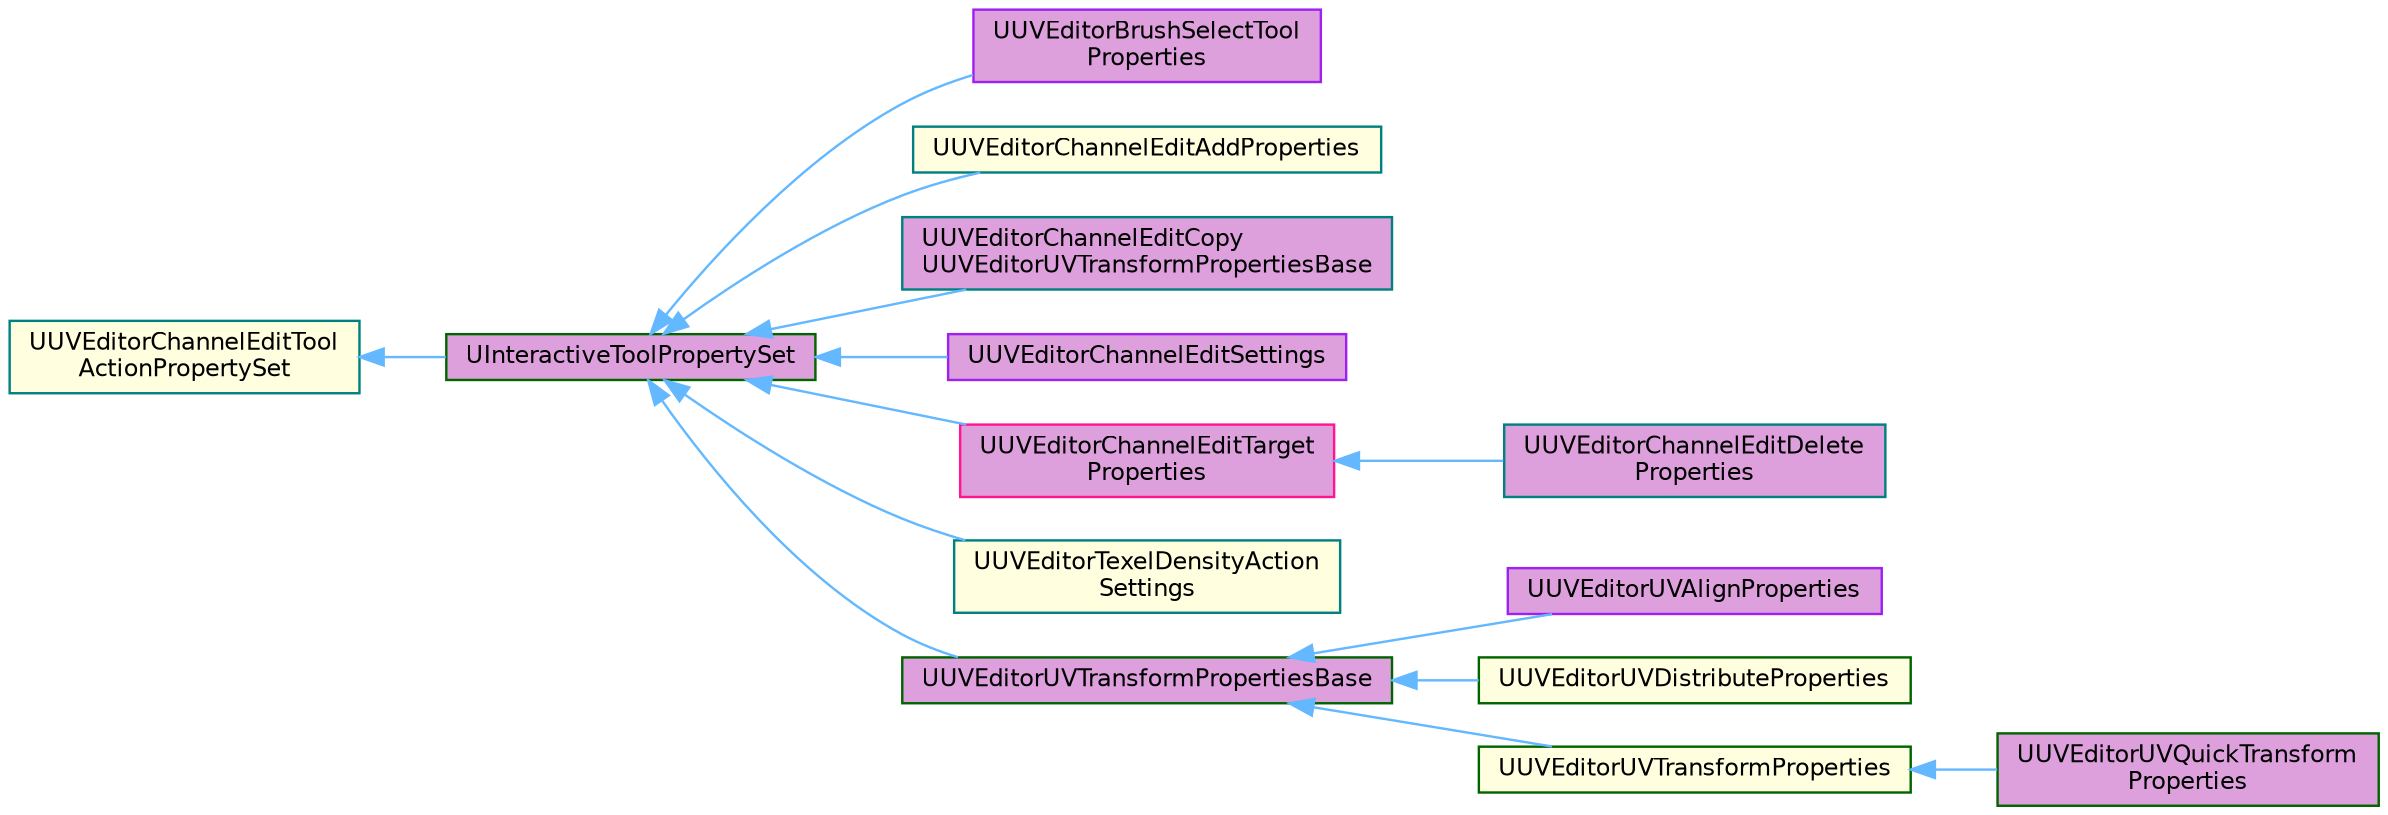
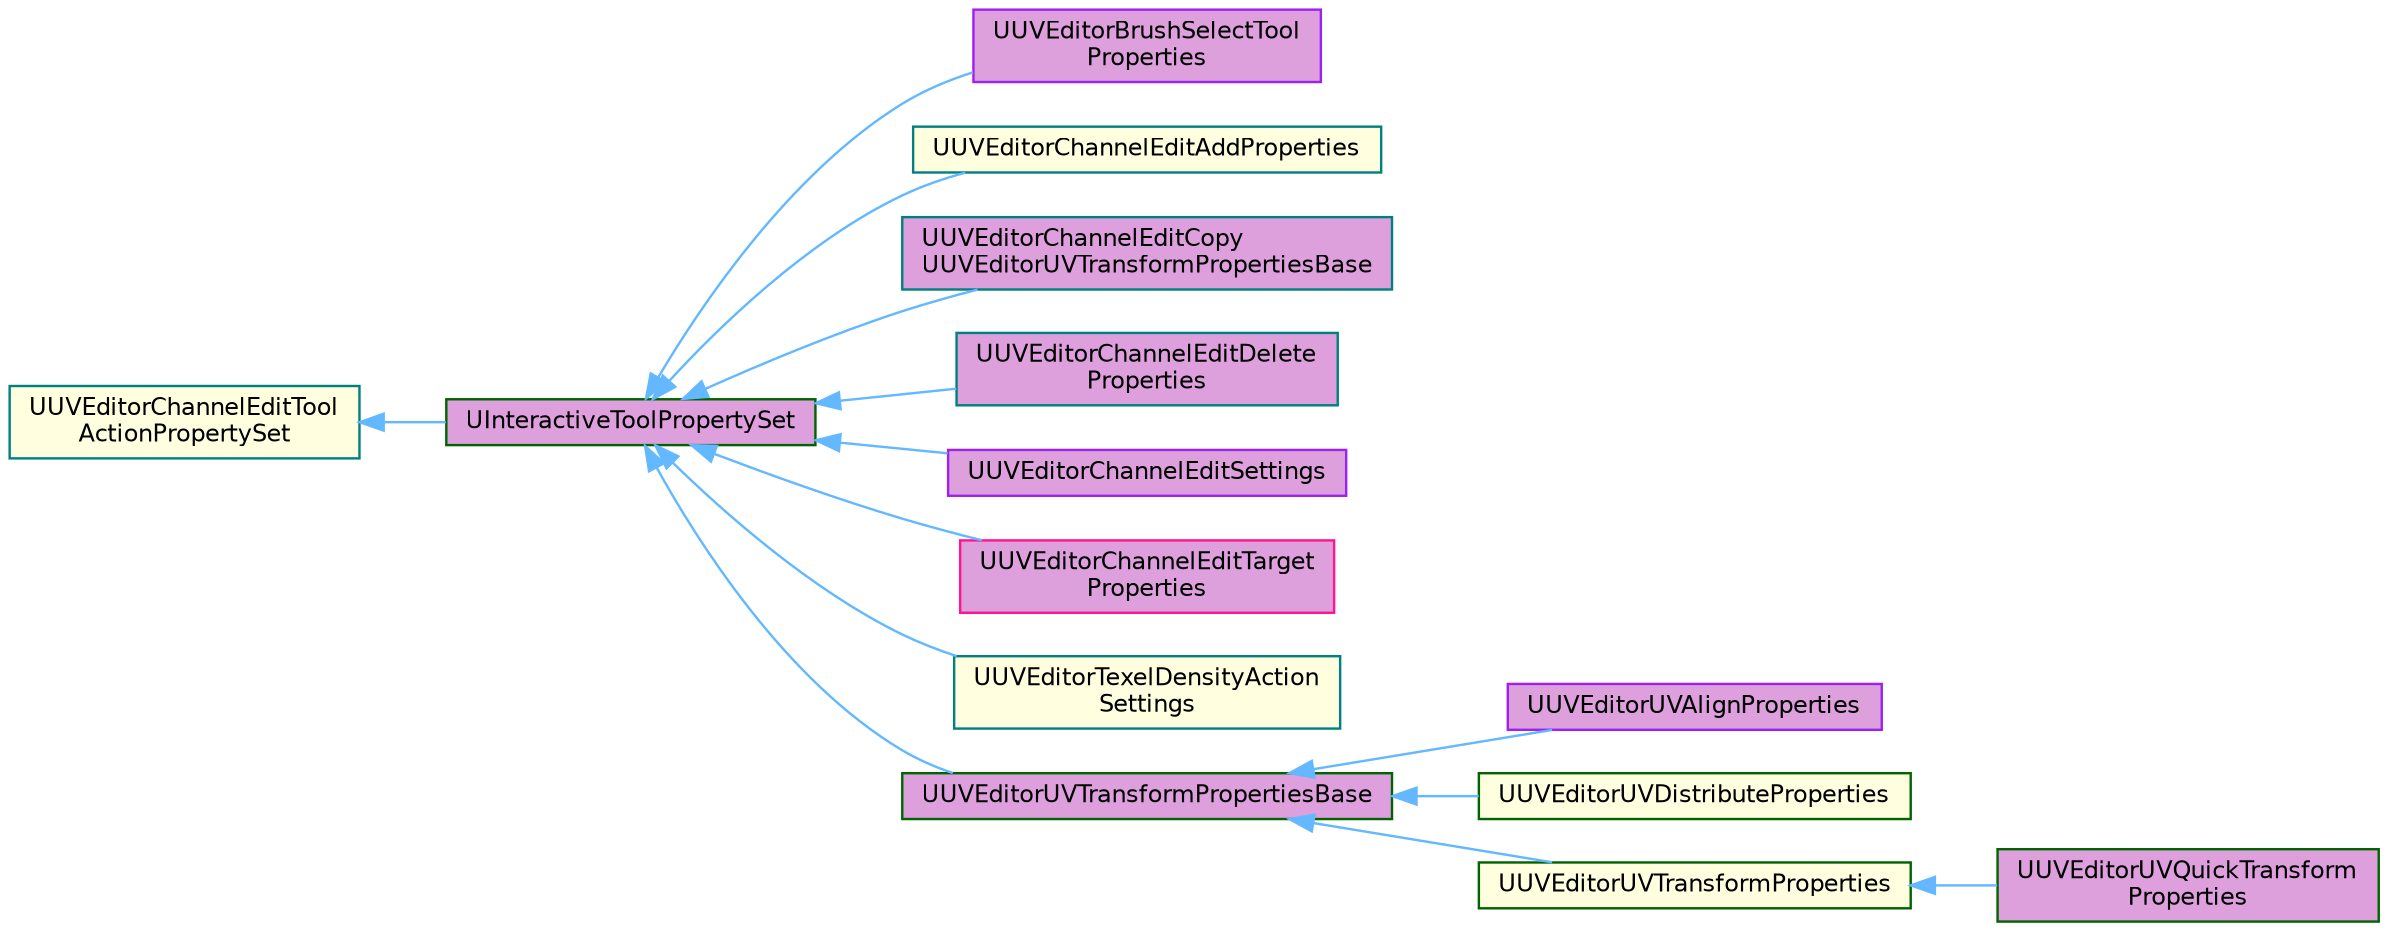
edge "UUVEditorChannelEditDelete Properties" -> "UUVEditorChannelEditTarget Properties": now "UUVEditorChannelEditDelete Properties" -> "UInteractiveToolPropertySet"
